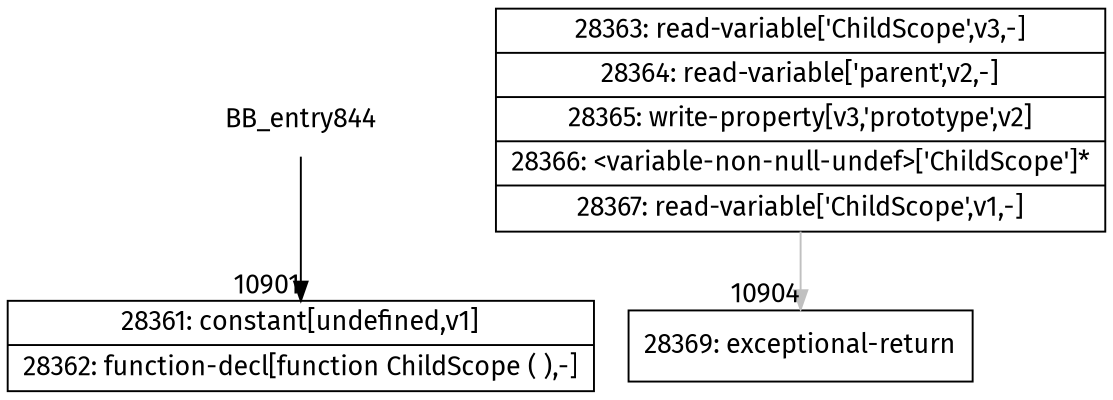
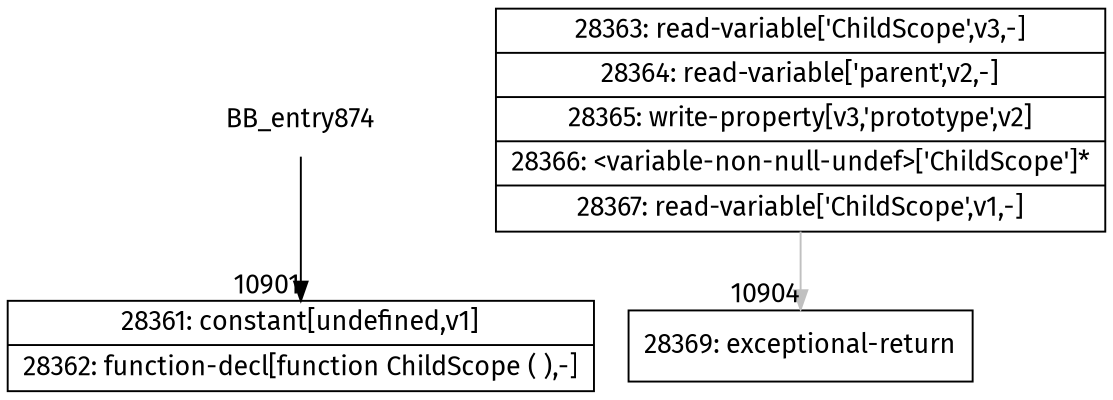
node "BB_entry844": label "BB_entry844" -> "BB_entry874"
